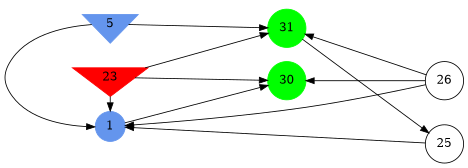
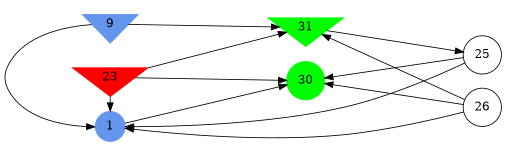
node "5": label "5" -> "9"
node "31": shape circle -> invtriangle
edge "25" -> "30": added
